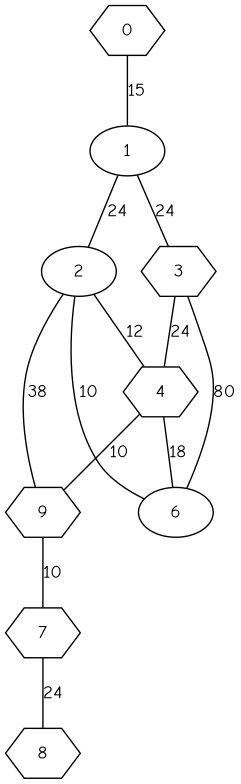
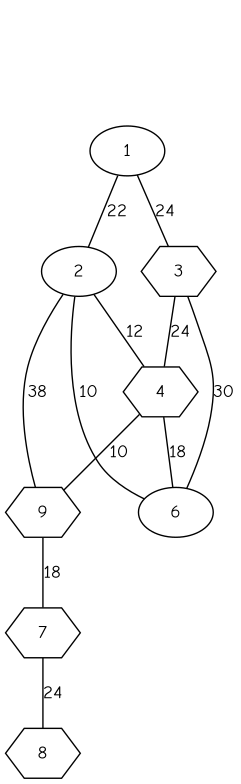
node "0": removed
edge "1" -- "2": label "24" -> "22"
edge "3" -- "6": label "80" -> "30"
edge "9" -- "7": label "10" -> "18"
